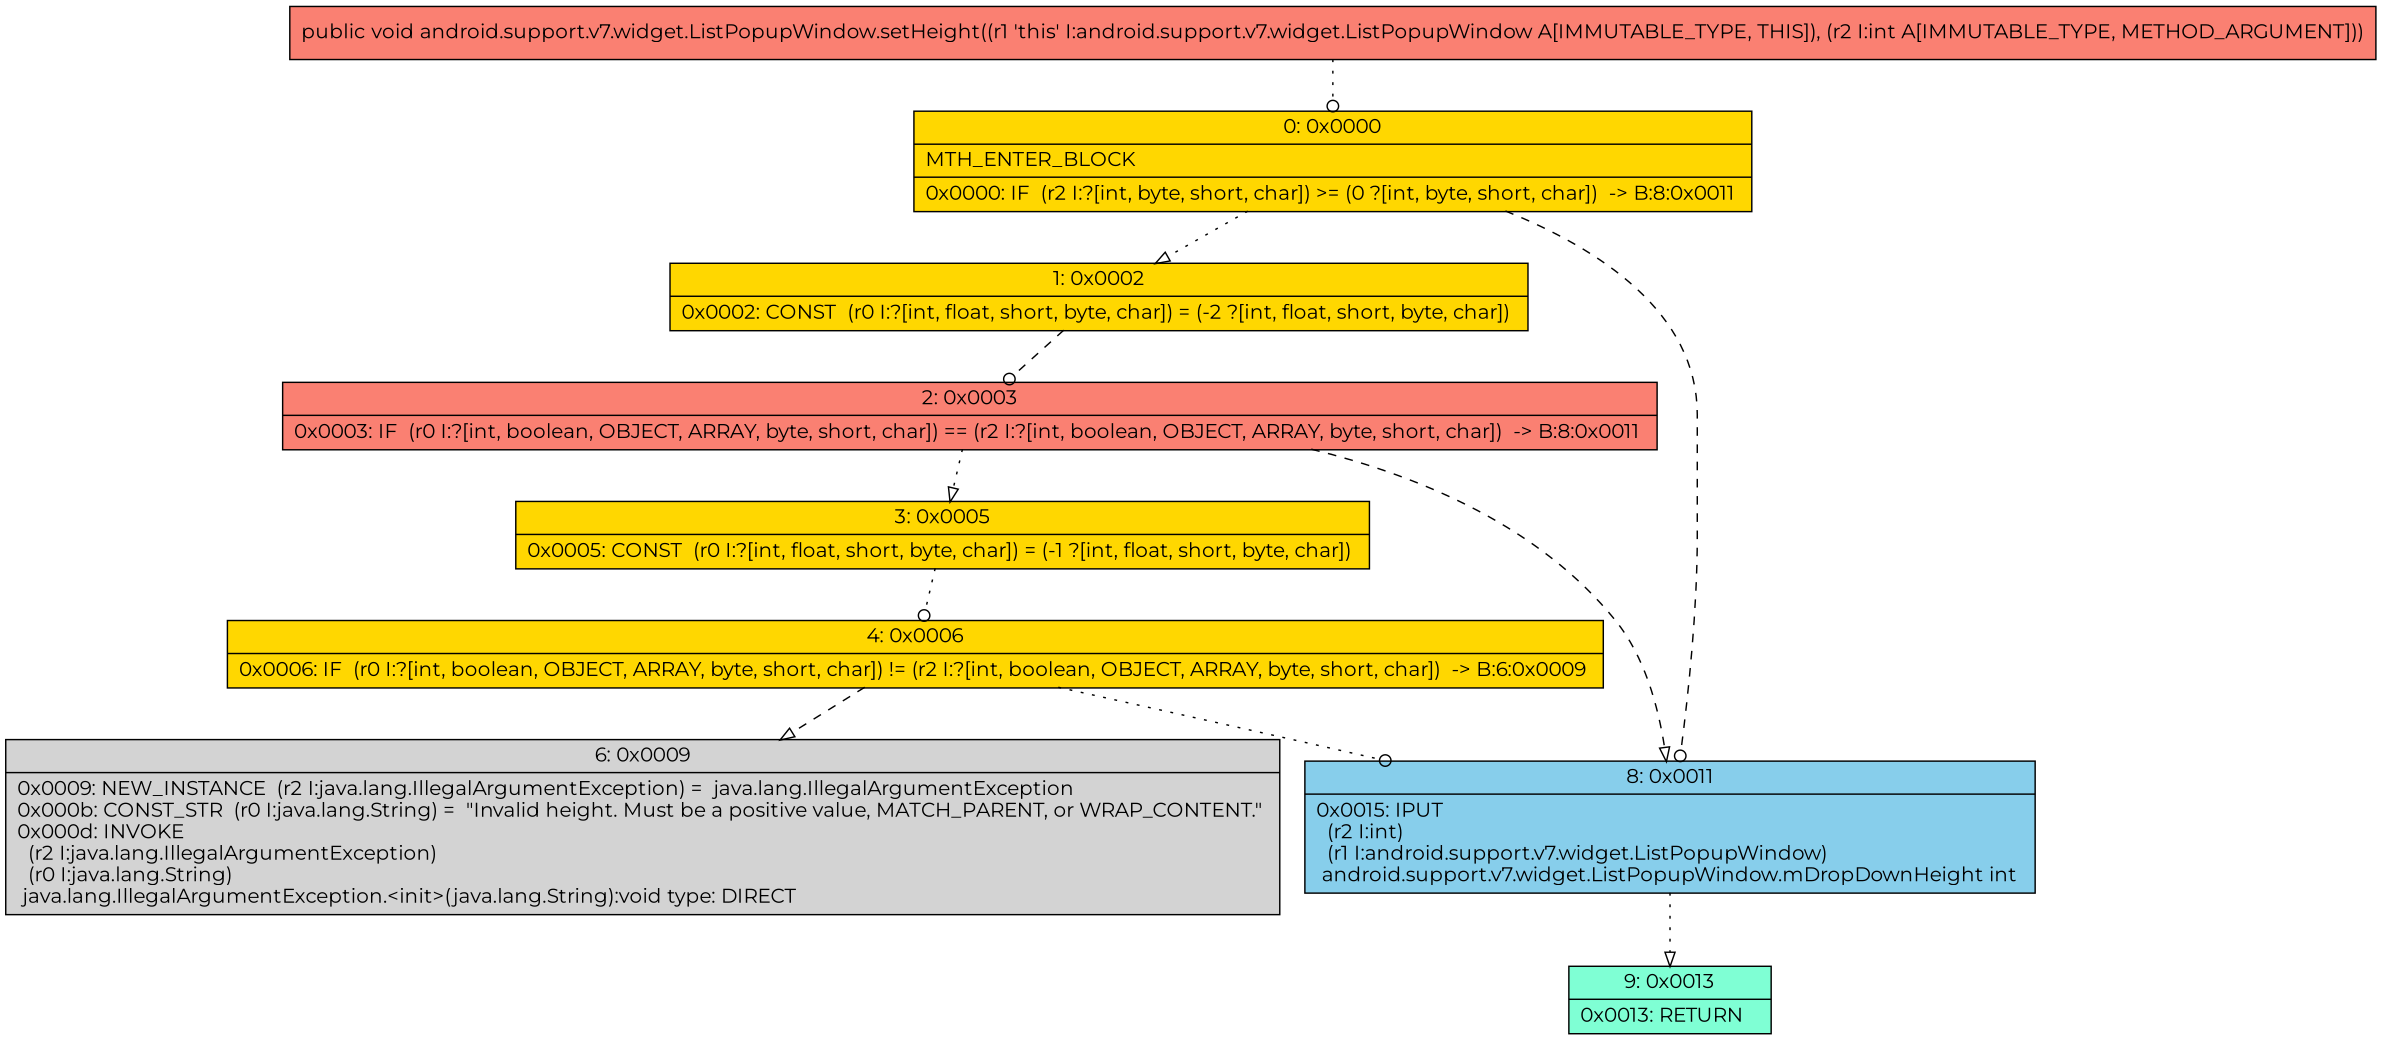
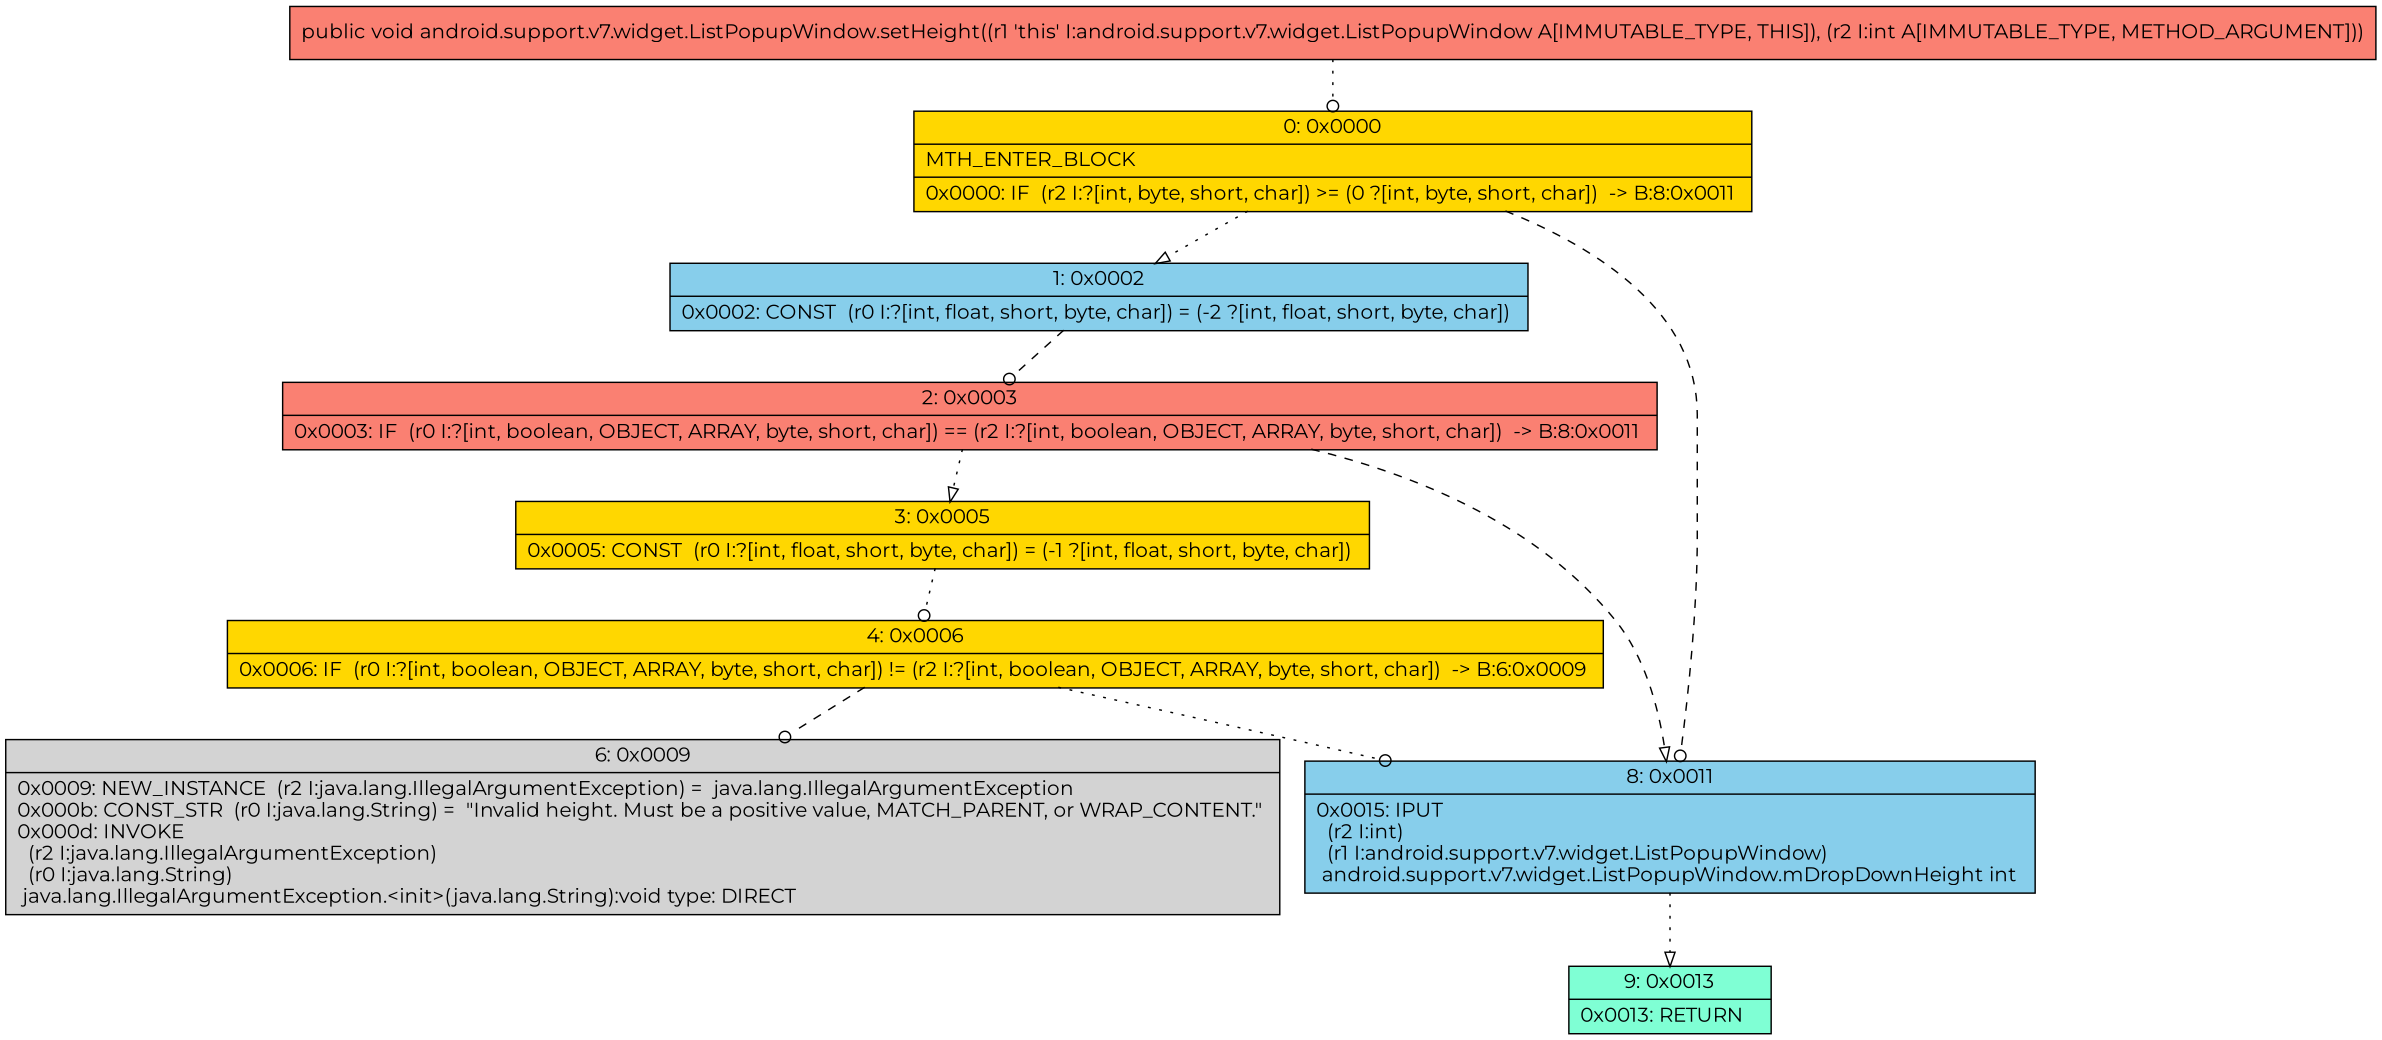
node "1: 0x0002": fillcolor gold -> skyblue
edge "4: 0x0006" -> "6: 0x0009": arrowhead onormal -> odot
